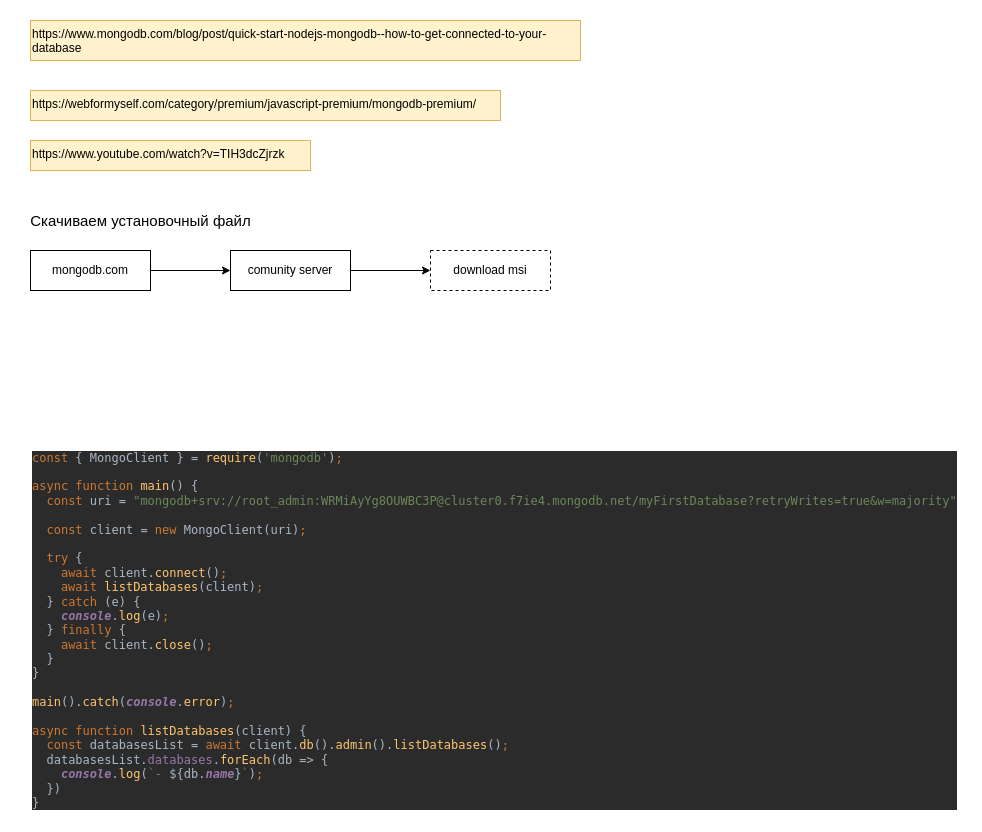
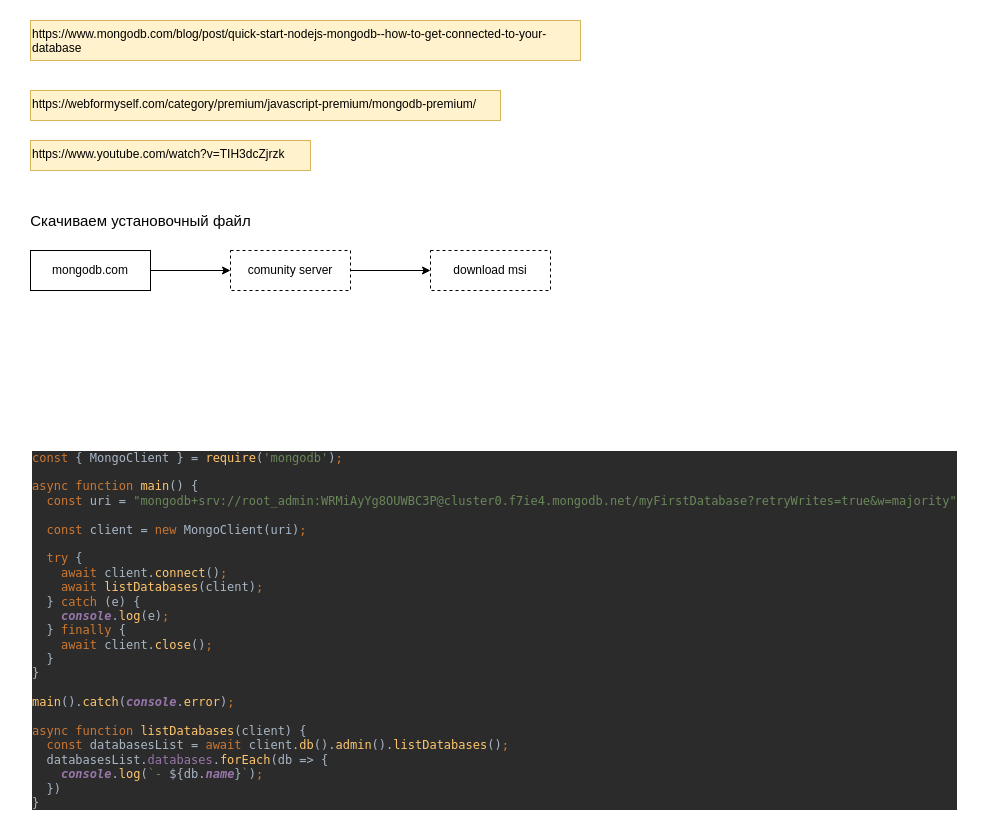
node "comunity server": style solid -> dashed
